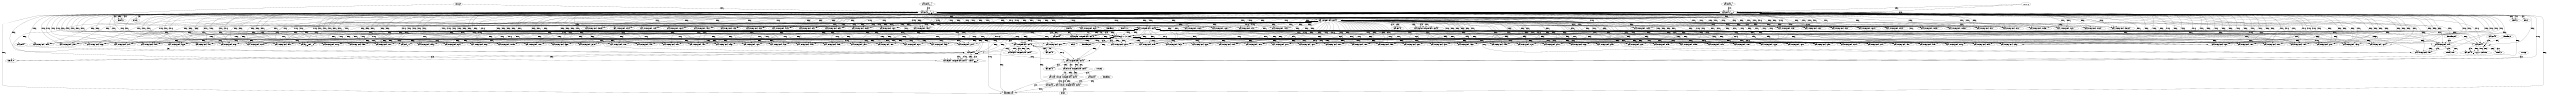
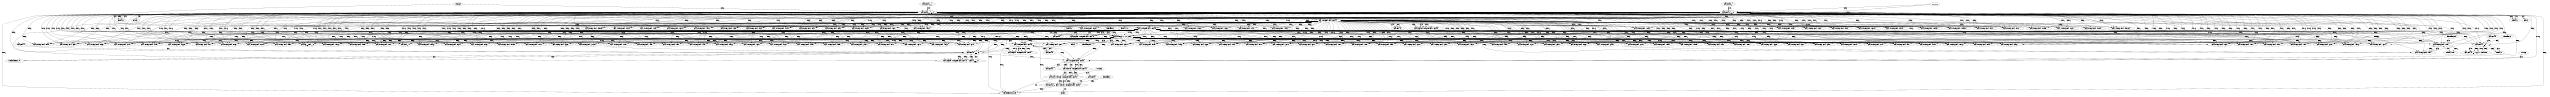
node "(Literal,'@')": label "(Literal,'@')" -> "(MethodReturn,'@')"
node "(Identifier,void)": label "(Identifier,void)" -> "(MethodReturn,void)"
